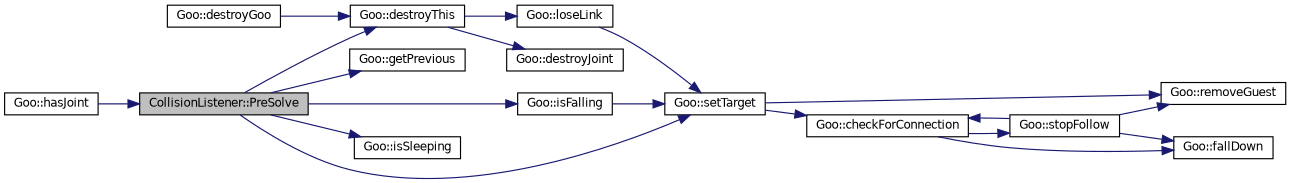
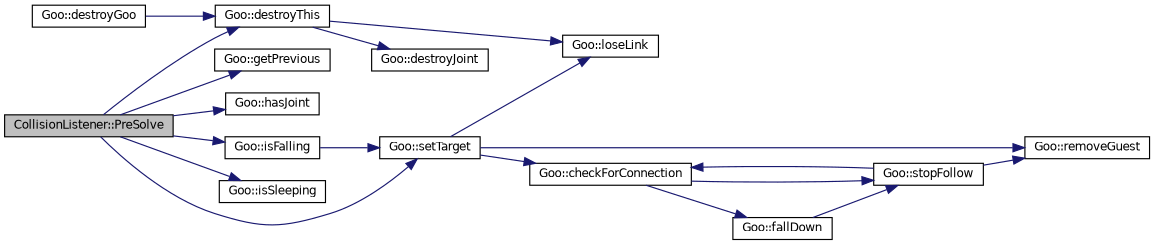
edge "Goo::loseLink" -> "Goo::setTarget": reversed
edge "Goo::hasJoint" -> "CollisionListener::PreSolve": reversed
edge "Goo::stopFollow" -> "Goo::fallDown": reversed
